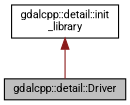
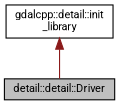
node "gdalcpp::detail::Driver": label "gdalcpp::detail::Driver" -> "detail::detail::Driver"
